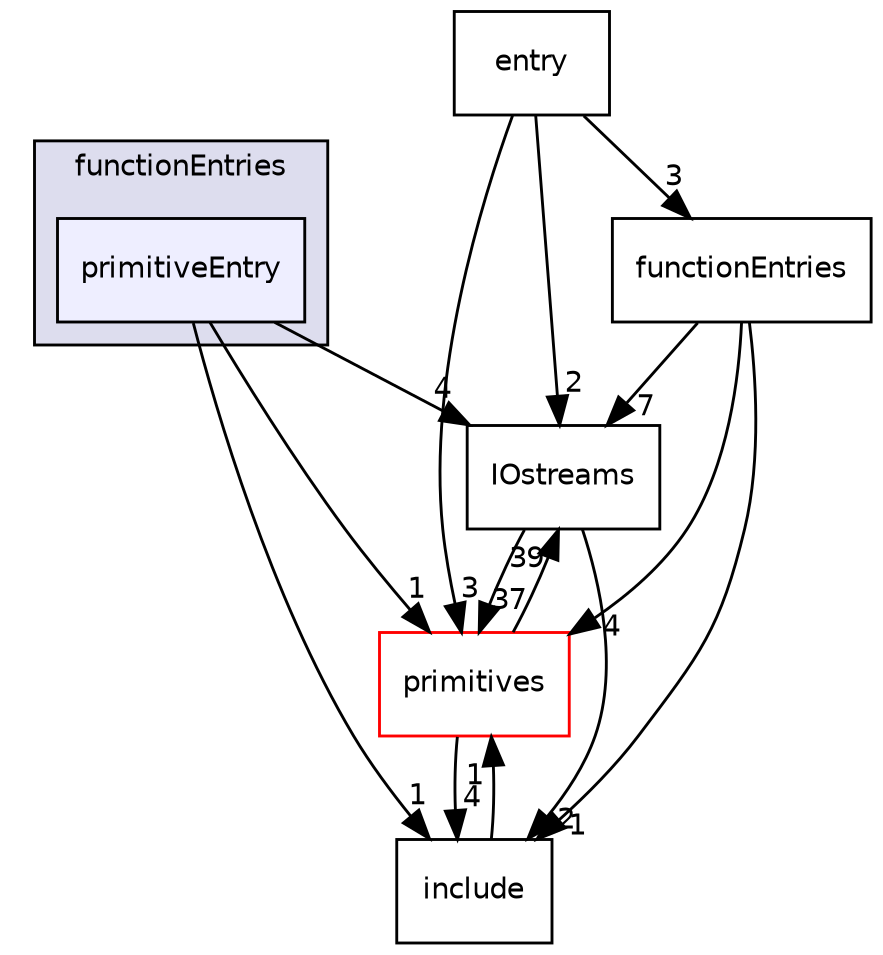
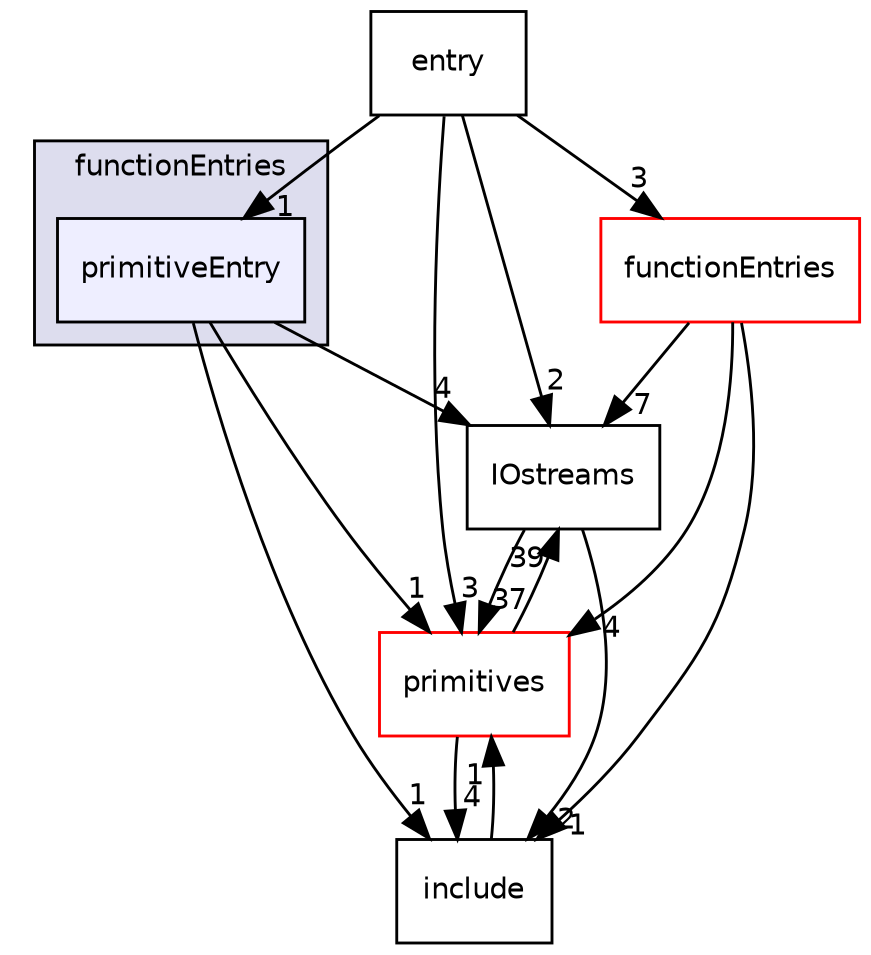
edge "entry" -> "primitiveEntry": added
node "functionEntries": color black -> red
